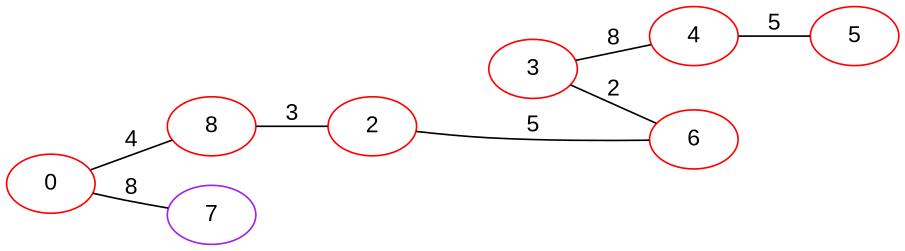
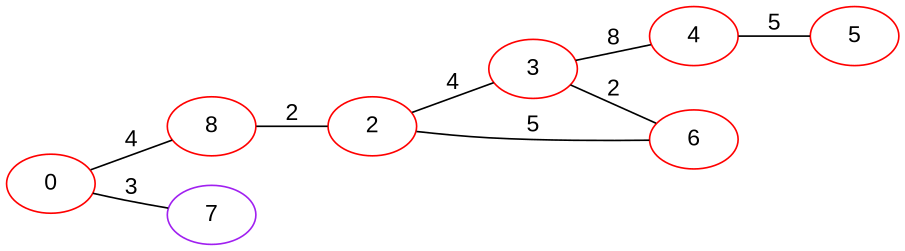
edge "3" -- "2": added, label "4"
edge "8" -- "2": label "3" -> "2"
edge "0" -- "7": label "8" -> "3"
